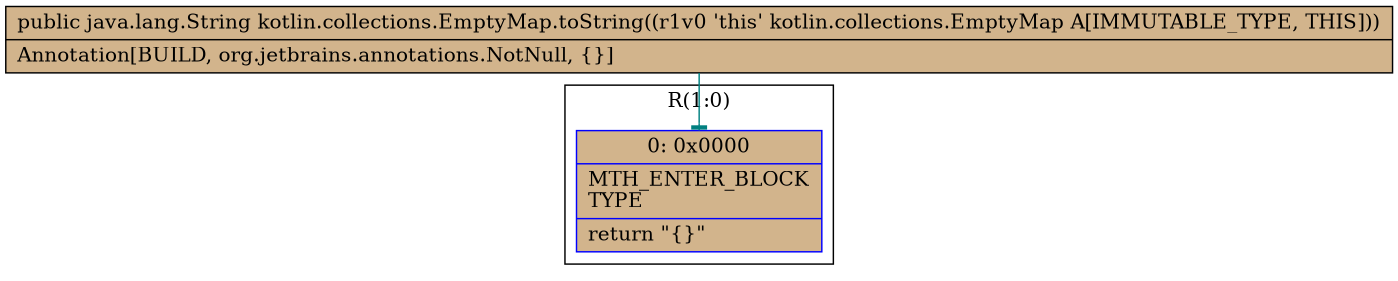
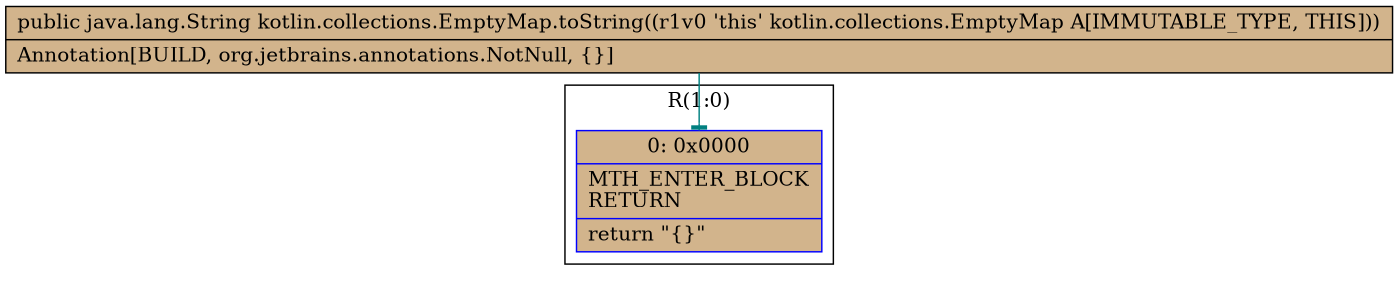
node "0: 0x0000": text "TYPE" -> "RETURN"
